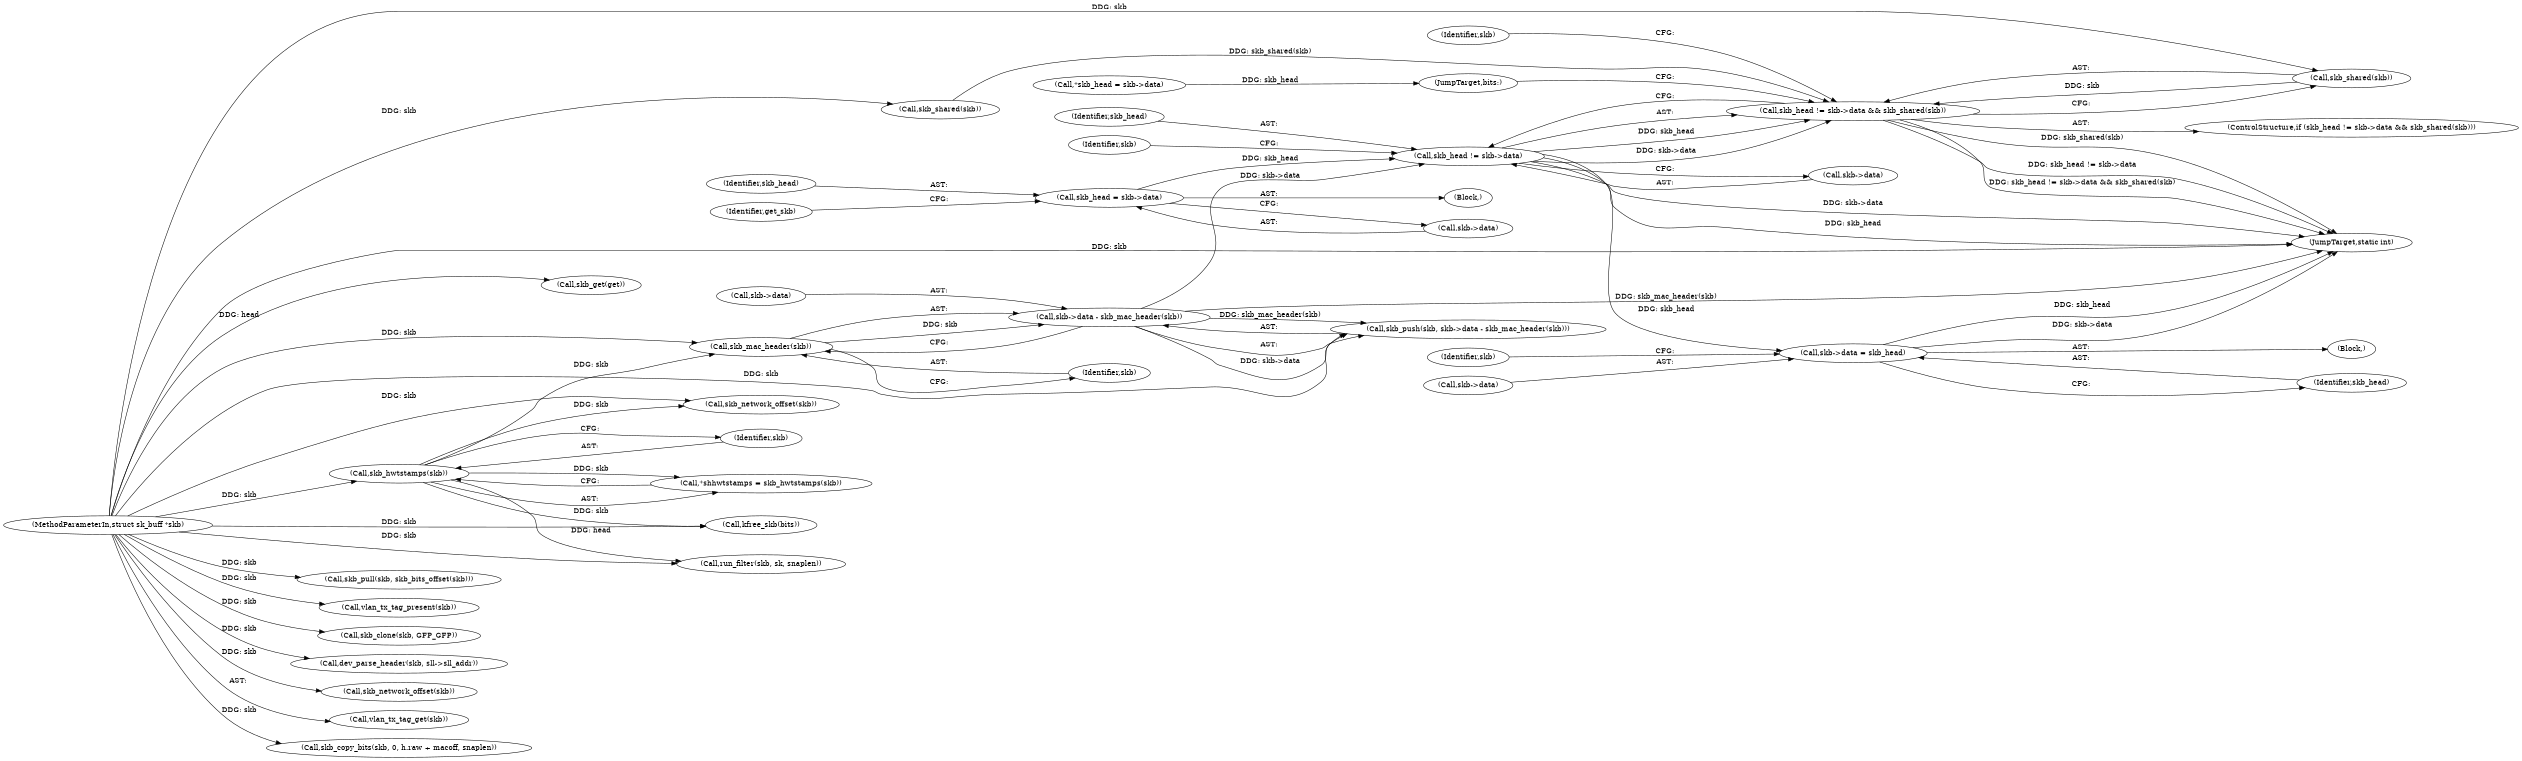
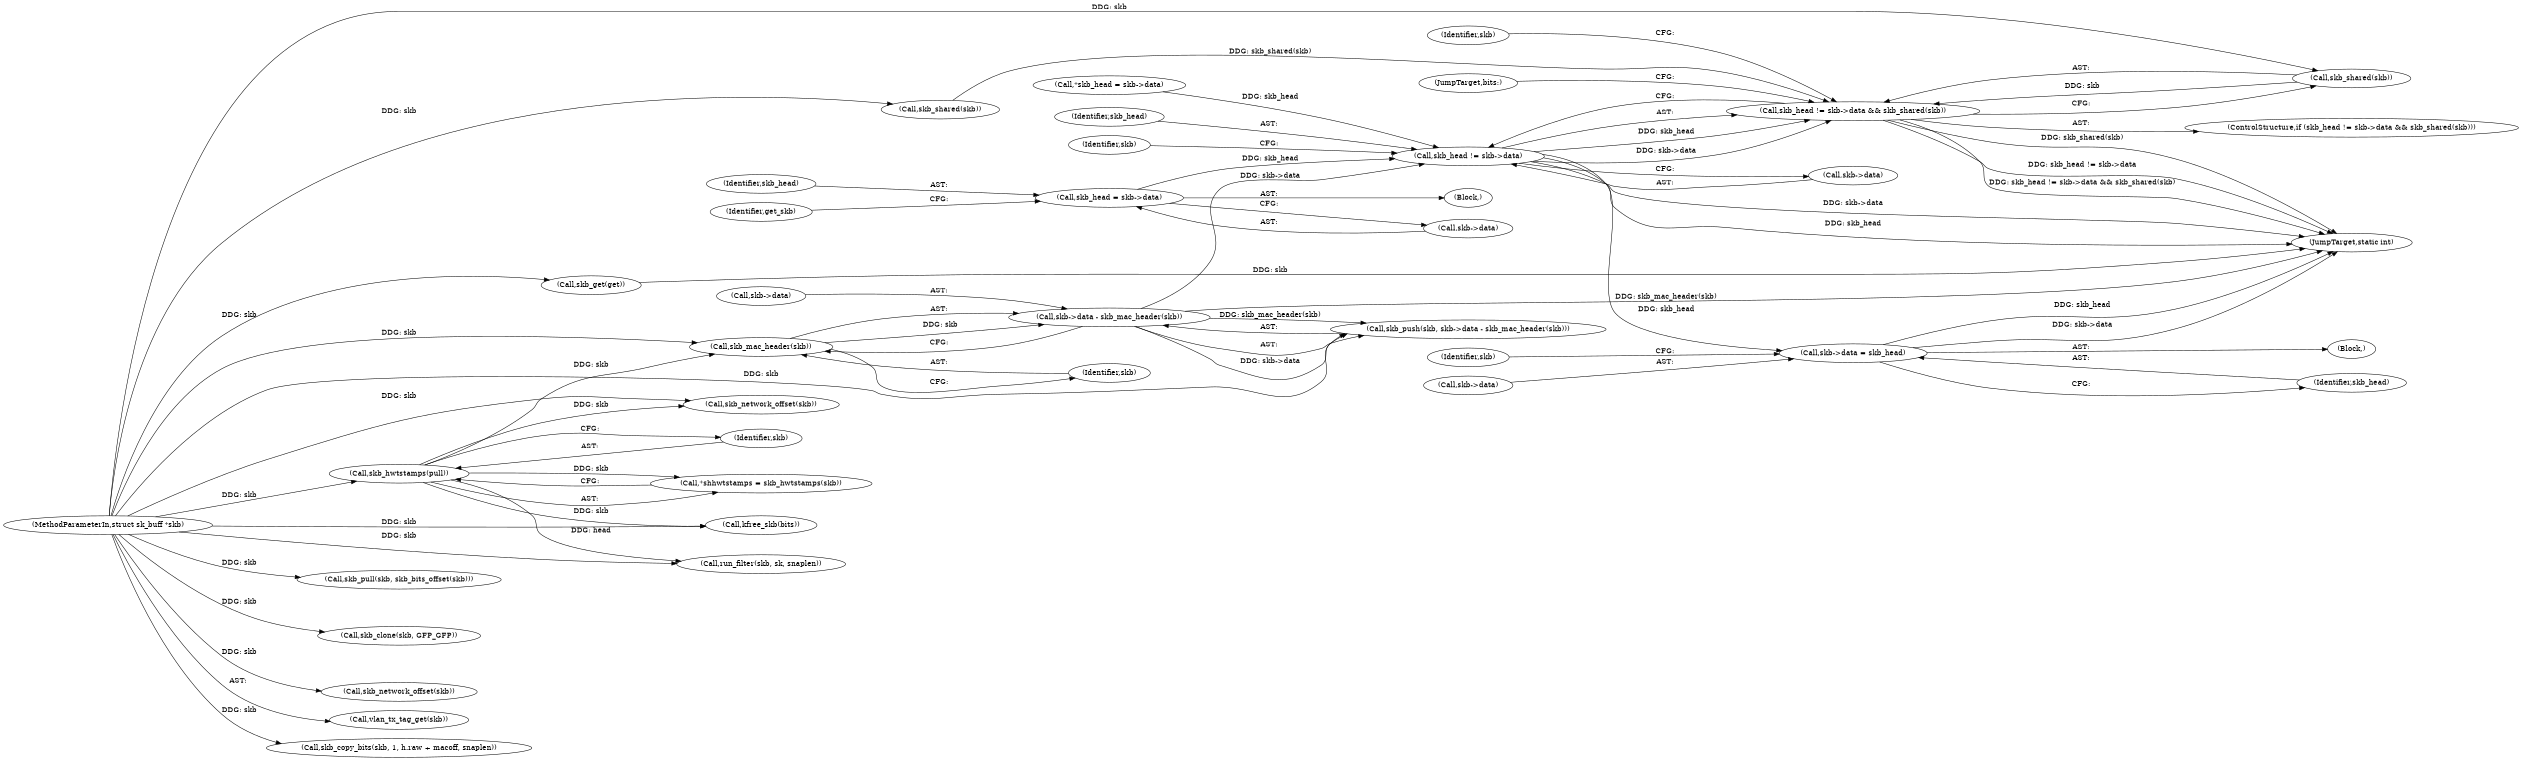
edge "(Call,*skb_head = skb->data)" -> "(JumpTarget,bits:)": now "(Call,*skb_head = skb->data)" -> "(Call,skb_head != skb->data)"
edge "(MethodParameterIn,struct sk_buff *skb)" -> "(JumpTarget,static int)": now "(Call,skb_get(get))" -> "(JumpTarget,static int)"
edge "(MethodParameterIn,struct sk_buff *skb)" -> "(Call,skb_get(get))": label "DDG: head" -> "DDG: skb"
node "(Call,skb_hwtstamps(skb))": label "(Call,skb_hwtstamps(skb))" -> "(Call,skb_hwtstamps(pull))"
node "(Call,vlan_tx_tag_present(skb))": removed
node "(Call,dev_parse_header(skb, sll->sll_addr))": removed
node "(Call,skb_copy_bits(skb, 0, h.raw + macoff, snaplen))": label "(Call,skb_copy_bits(skb, 0, h.raw + macoff, snaplen))" -> "(Call,skb_copy_bits(skb, 1, h.raw + macoff, snaplen))"
